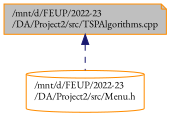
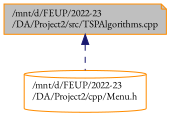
node "/mnt/d/FEUP/2022-23 /DA/Project2/src/Menu.h": label "/mnt/d/FEUP/2022-23 /DA/Project2/src/Menu.h" -> "/mnt/d/FEUP/2022-23 /DA/Project2/cpp/Menu.h"
